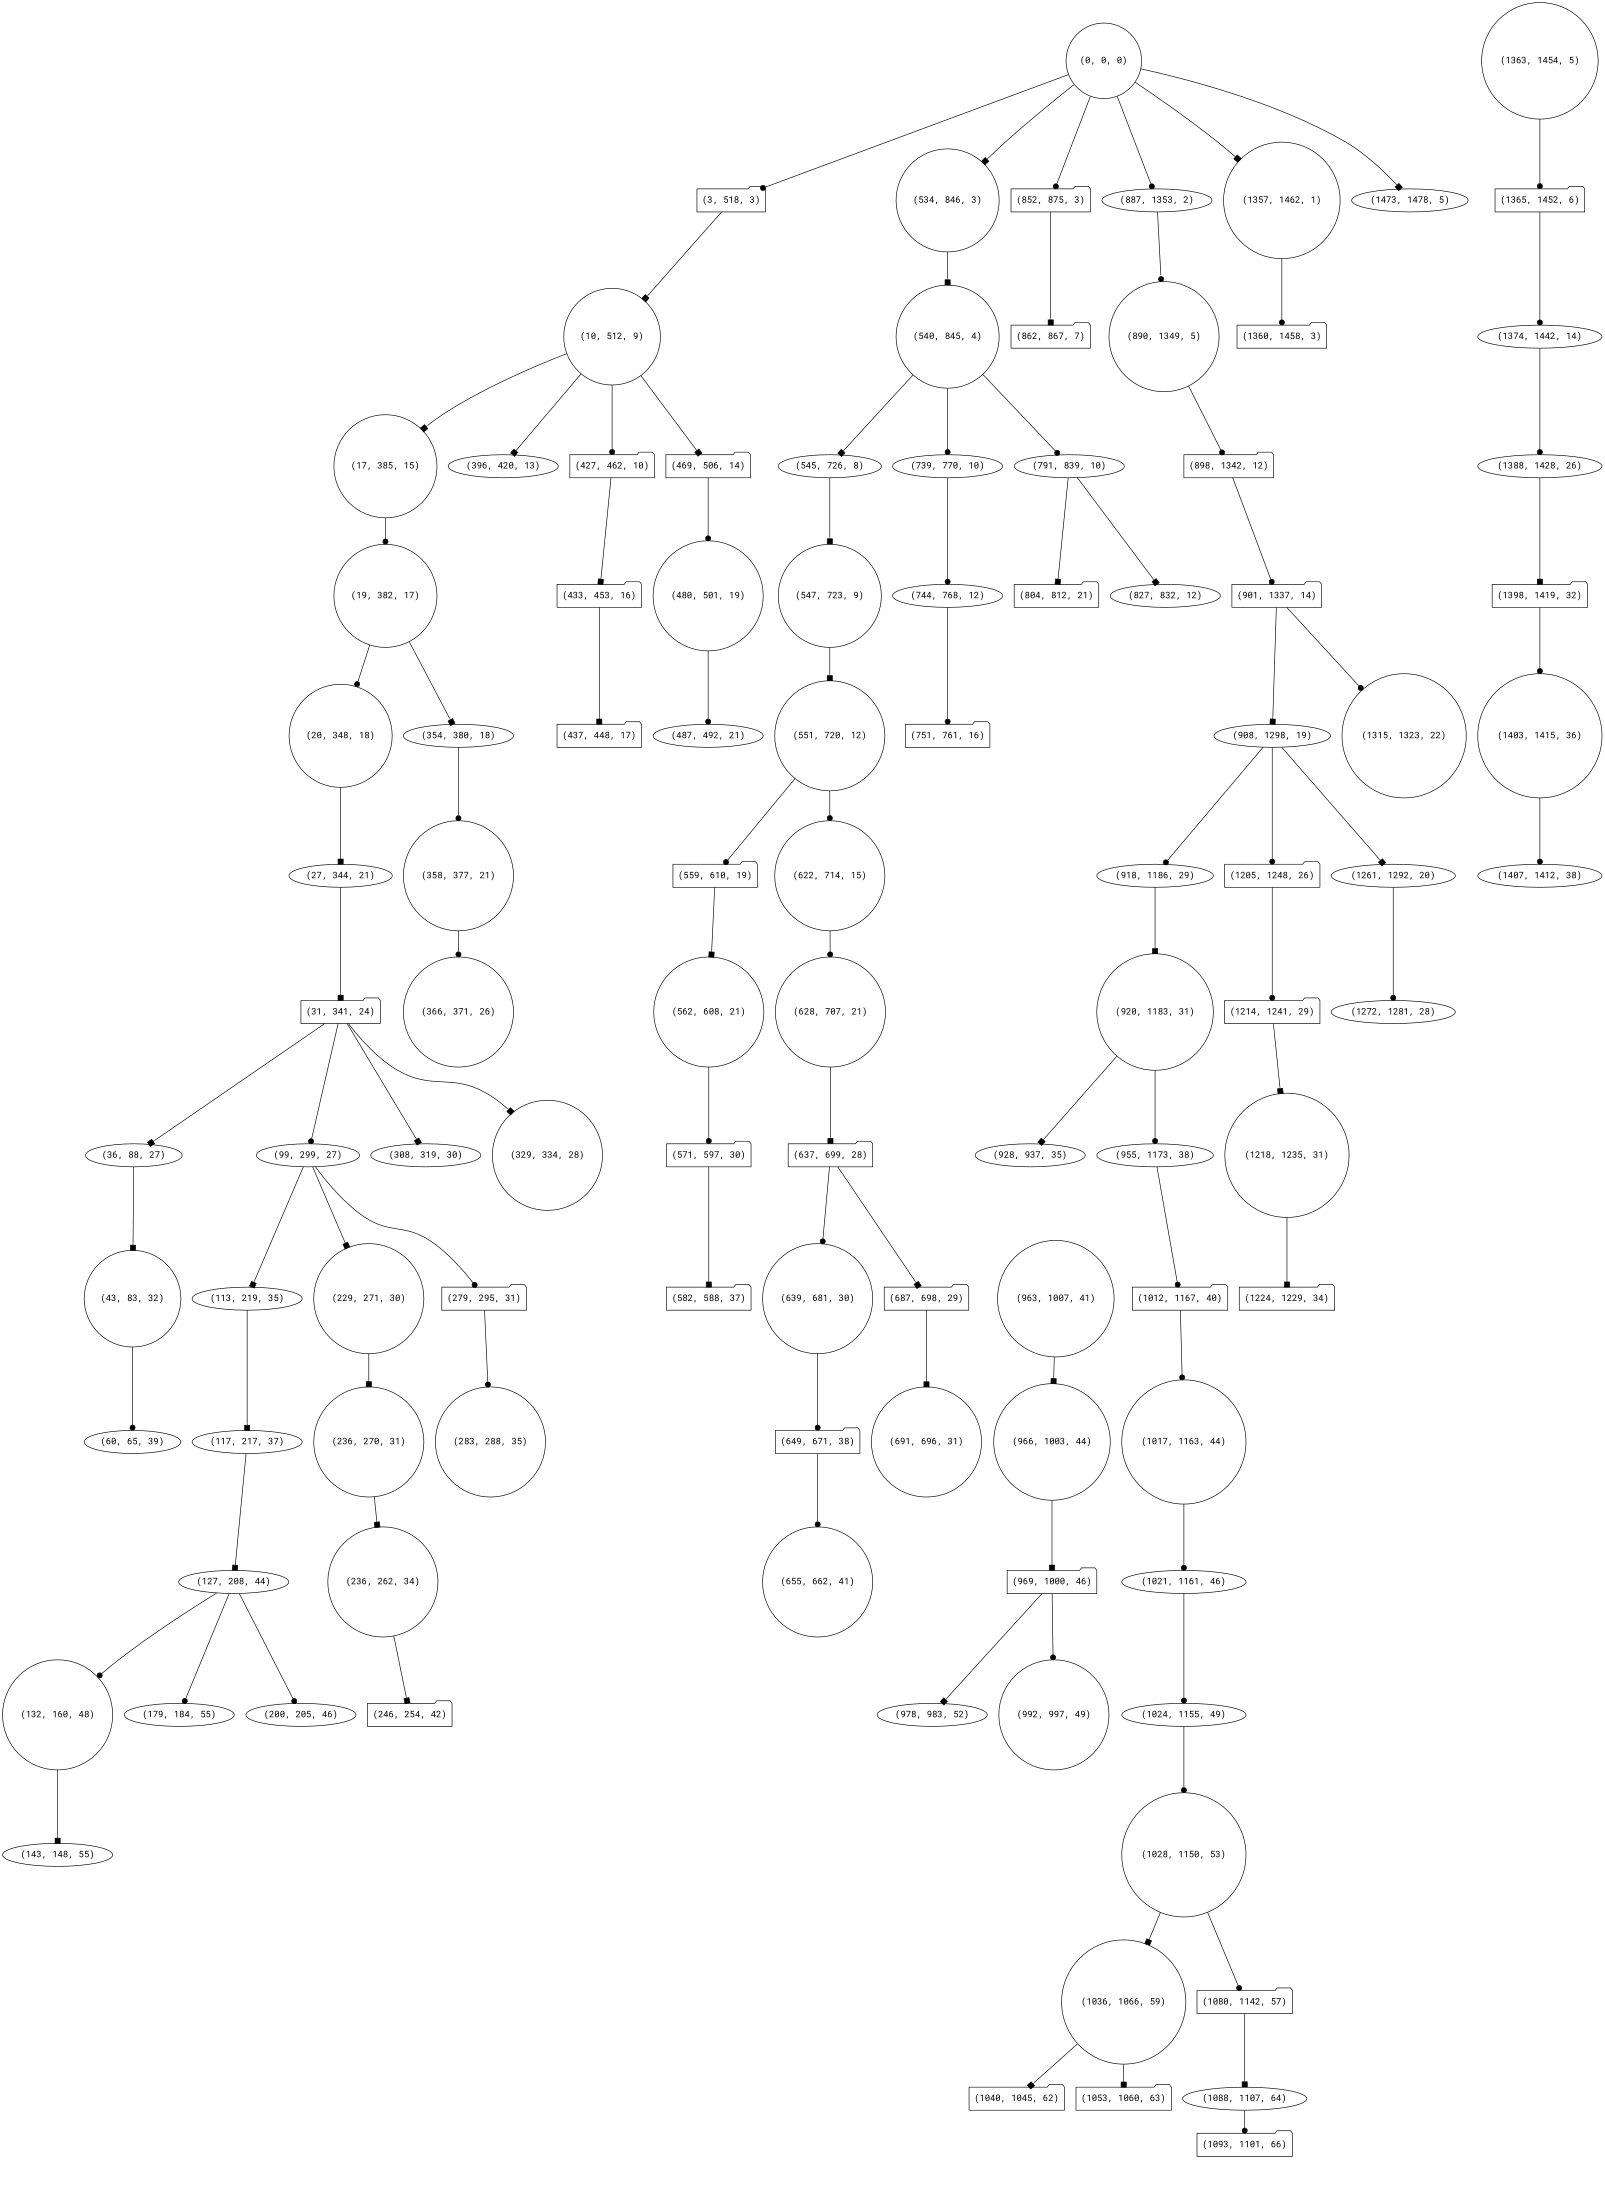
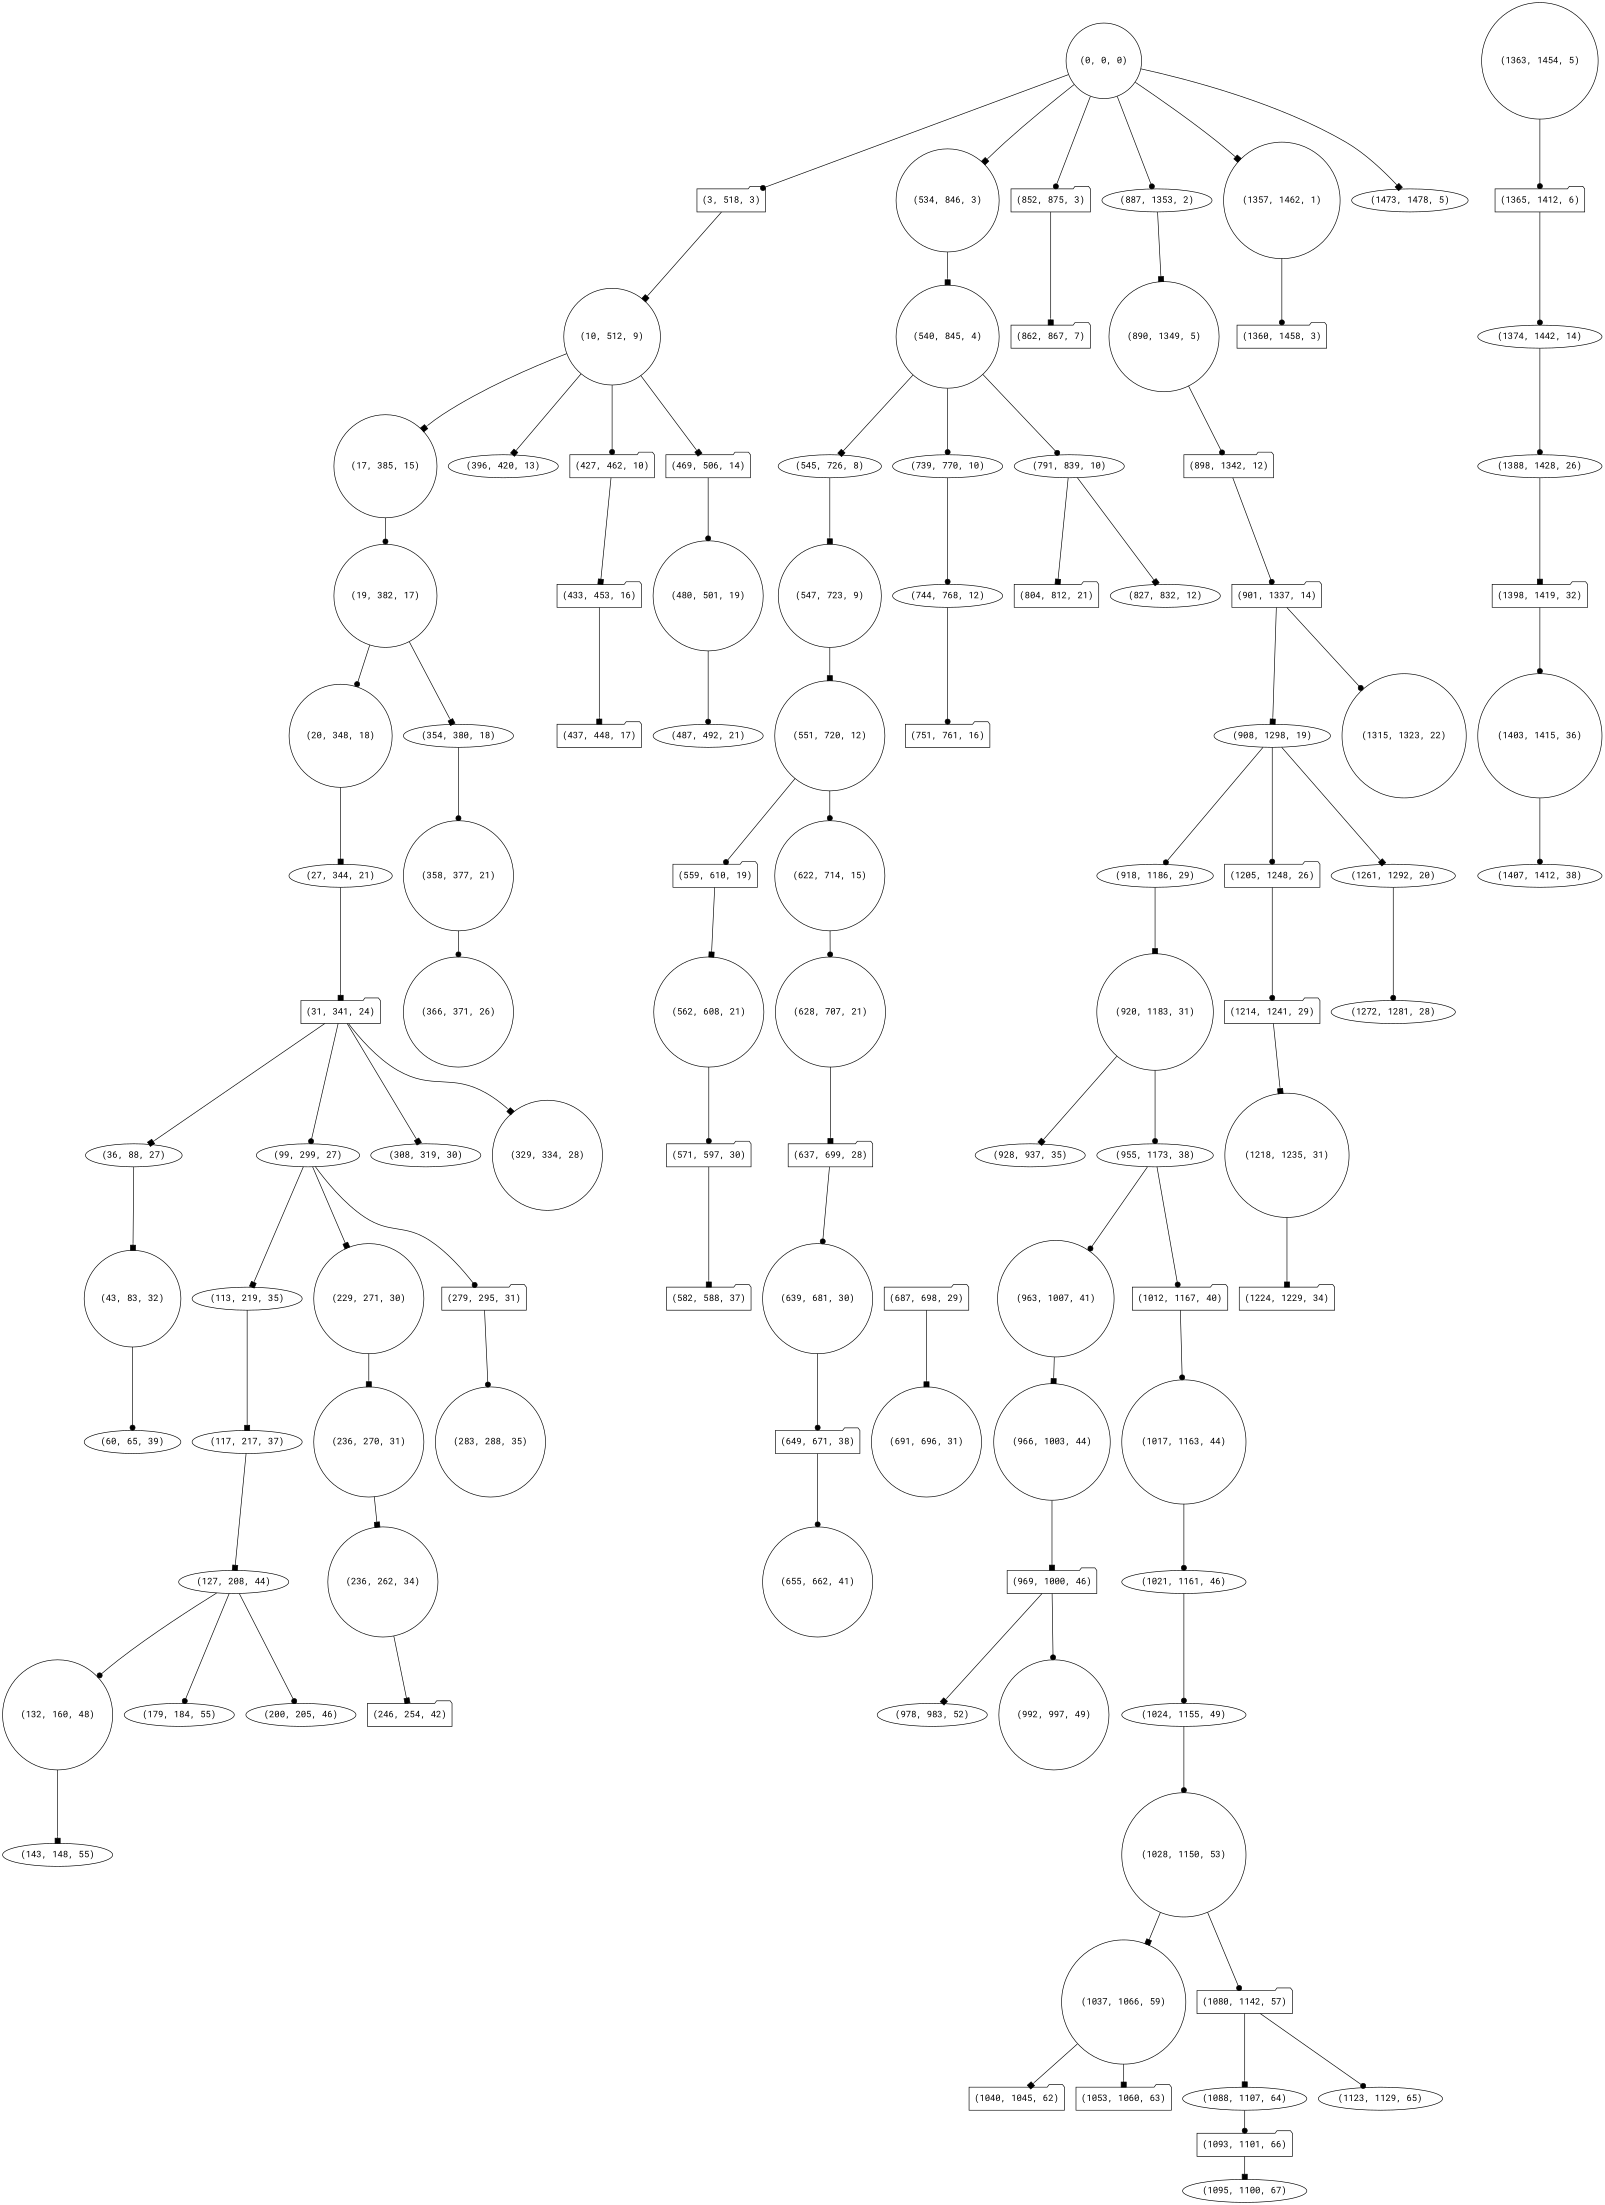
node "(1365, 1452, 6)": label "(1365, 1452, 6)" -> "(1365, 1412, 6)"
edge "(887, 1353, 2)" -> "(890, 1349, 5)": arrowhead dot -> box
edge "(955, 1173, 38)" -> "(963, 1007, 41)": added
edge "(637, 699, 28)" -> "(687, 698, 29)": removed
node "(1036, 1066, 59)": label "(1036, 1066, 59)" -> "(1037, 1066, 59)"
node "(1123, 1129, 65)": added
node "(1095, 1100, 67)": added
